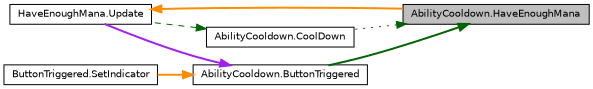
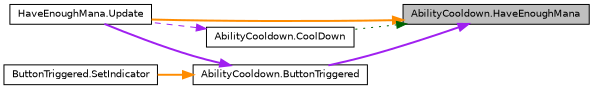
edge "AbilityCooldown.HaveEnoughMana" -> "HaveEnoughMana.Update": reversed
edge "HaveEnoughMana.Update" -> "AbilityCooldown.CoolDown": color darkgreen -> purple
edge "AbilityCooldown.ButtonTriggered" -> "AbilityCooldown.HaveEnoughMana": color darkgreen -> purple
